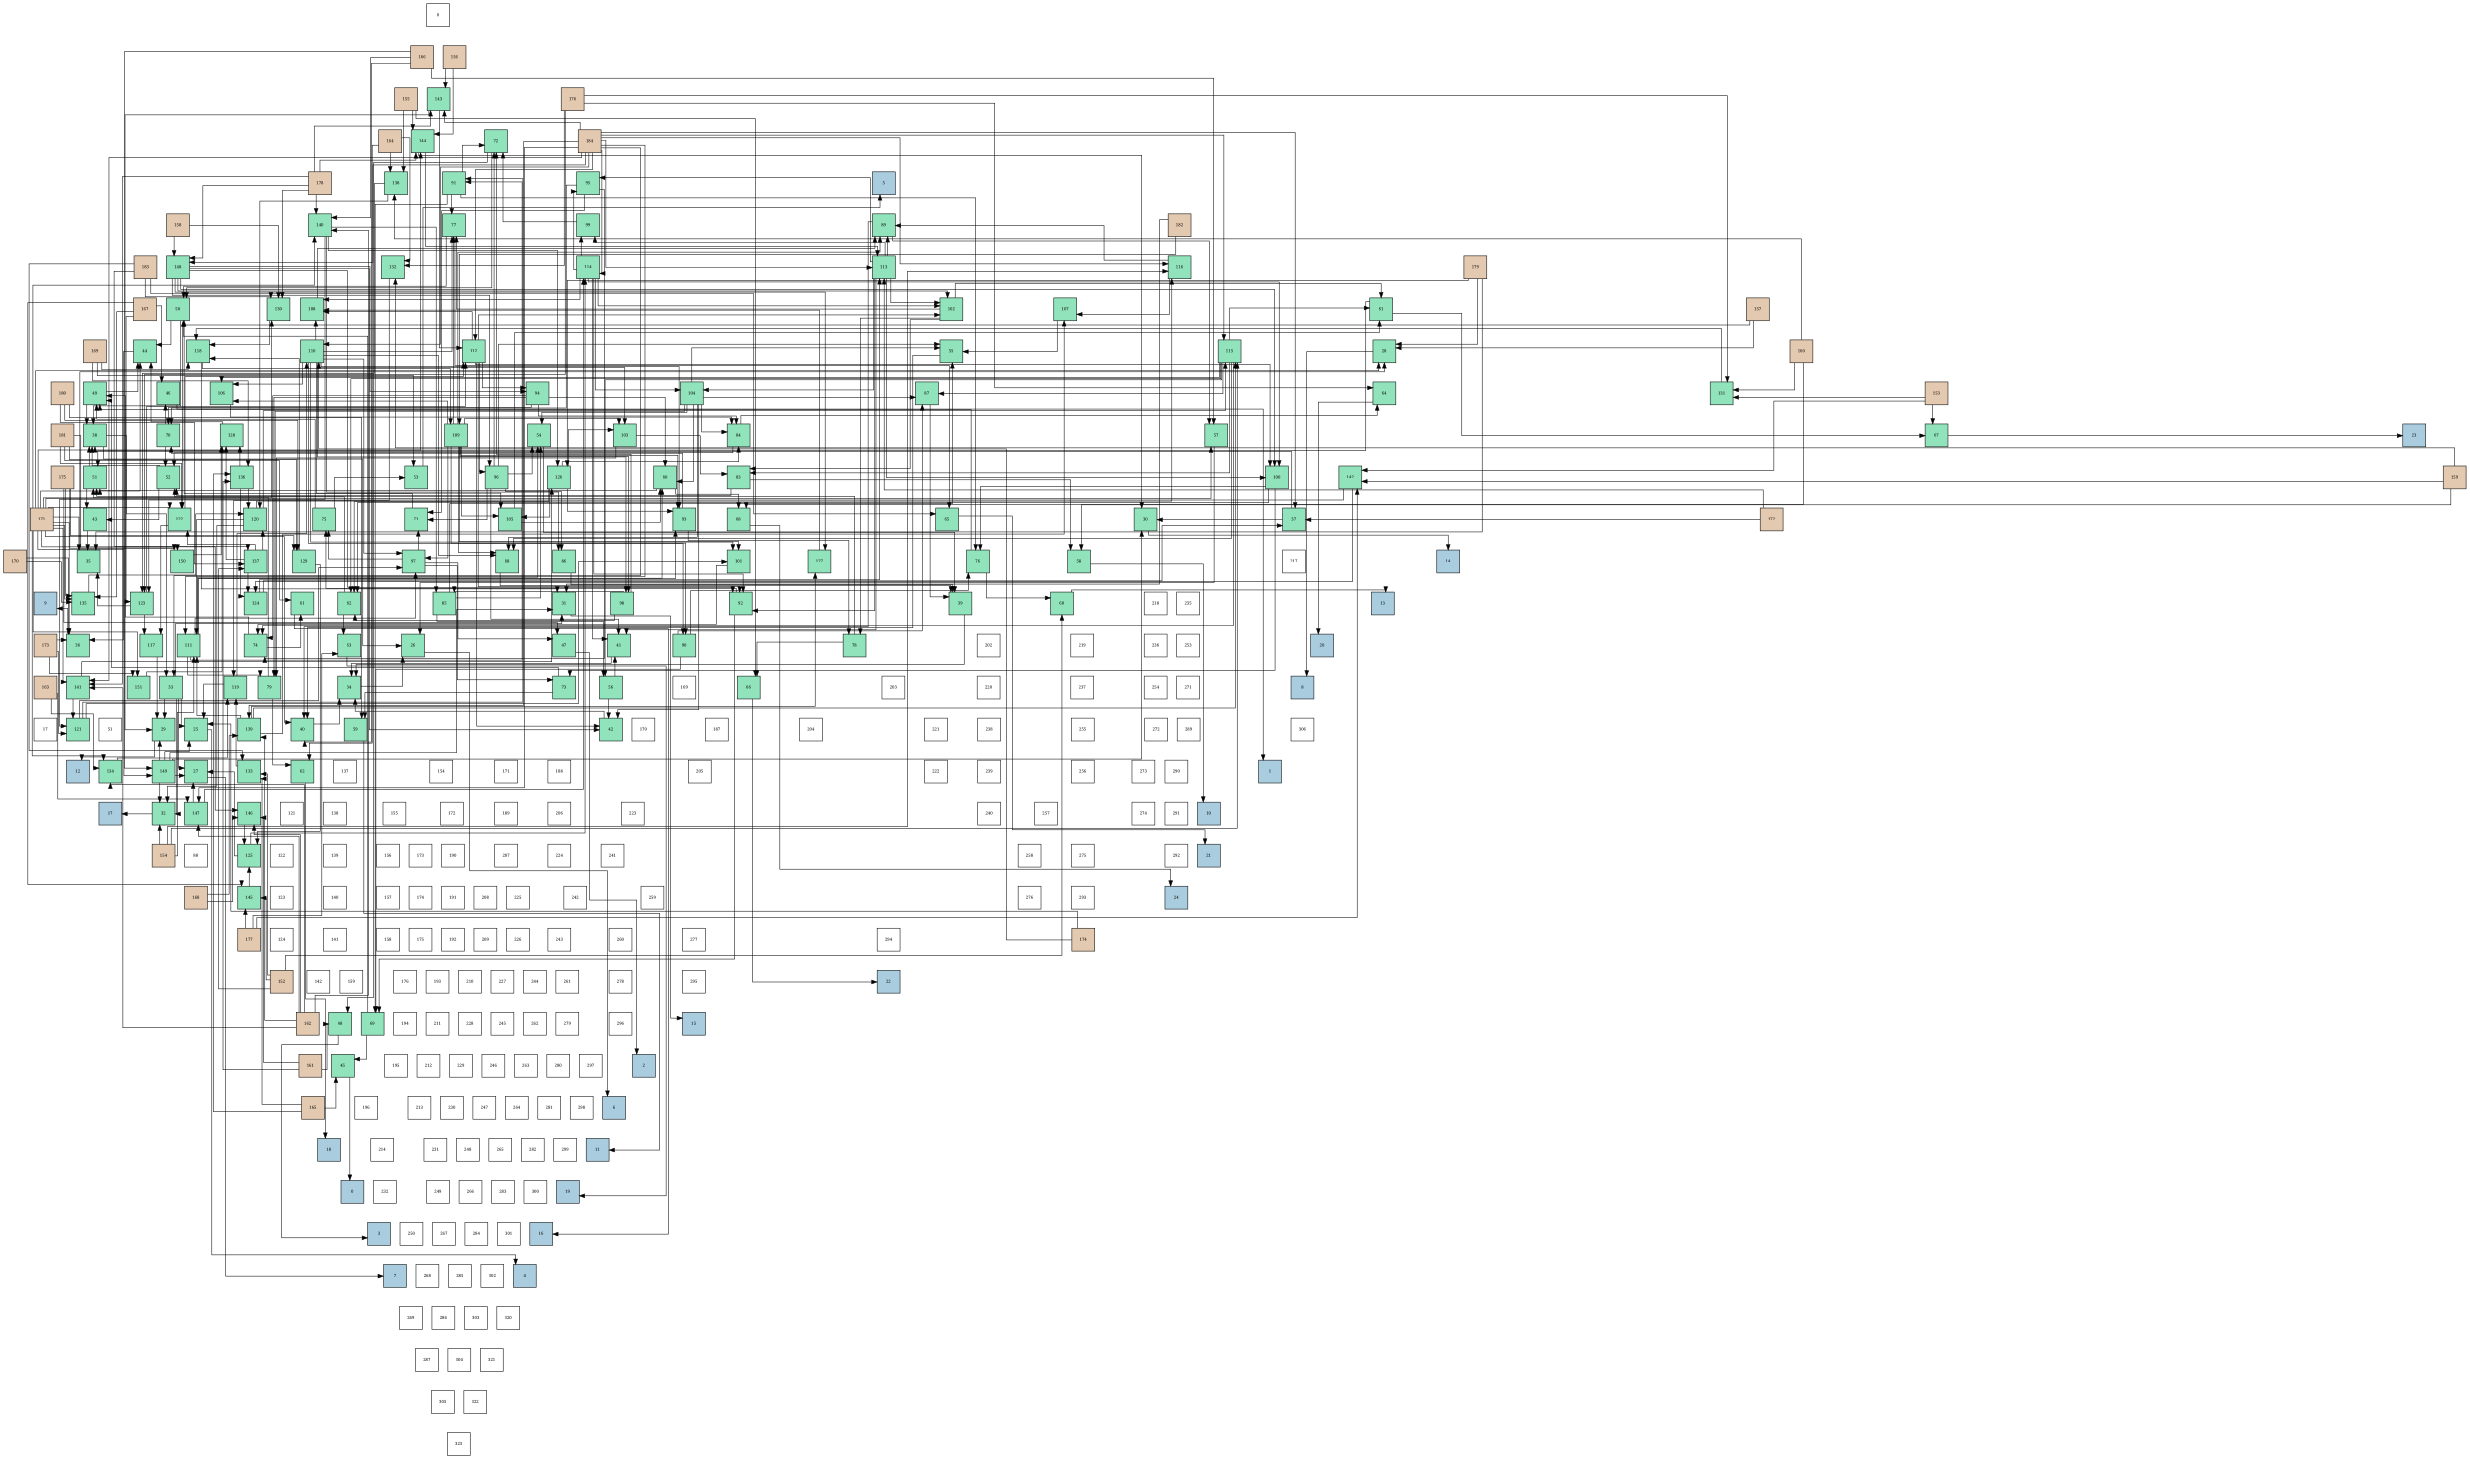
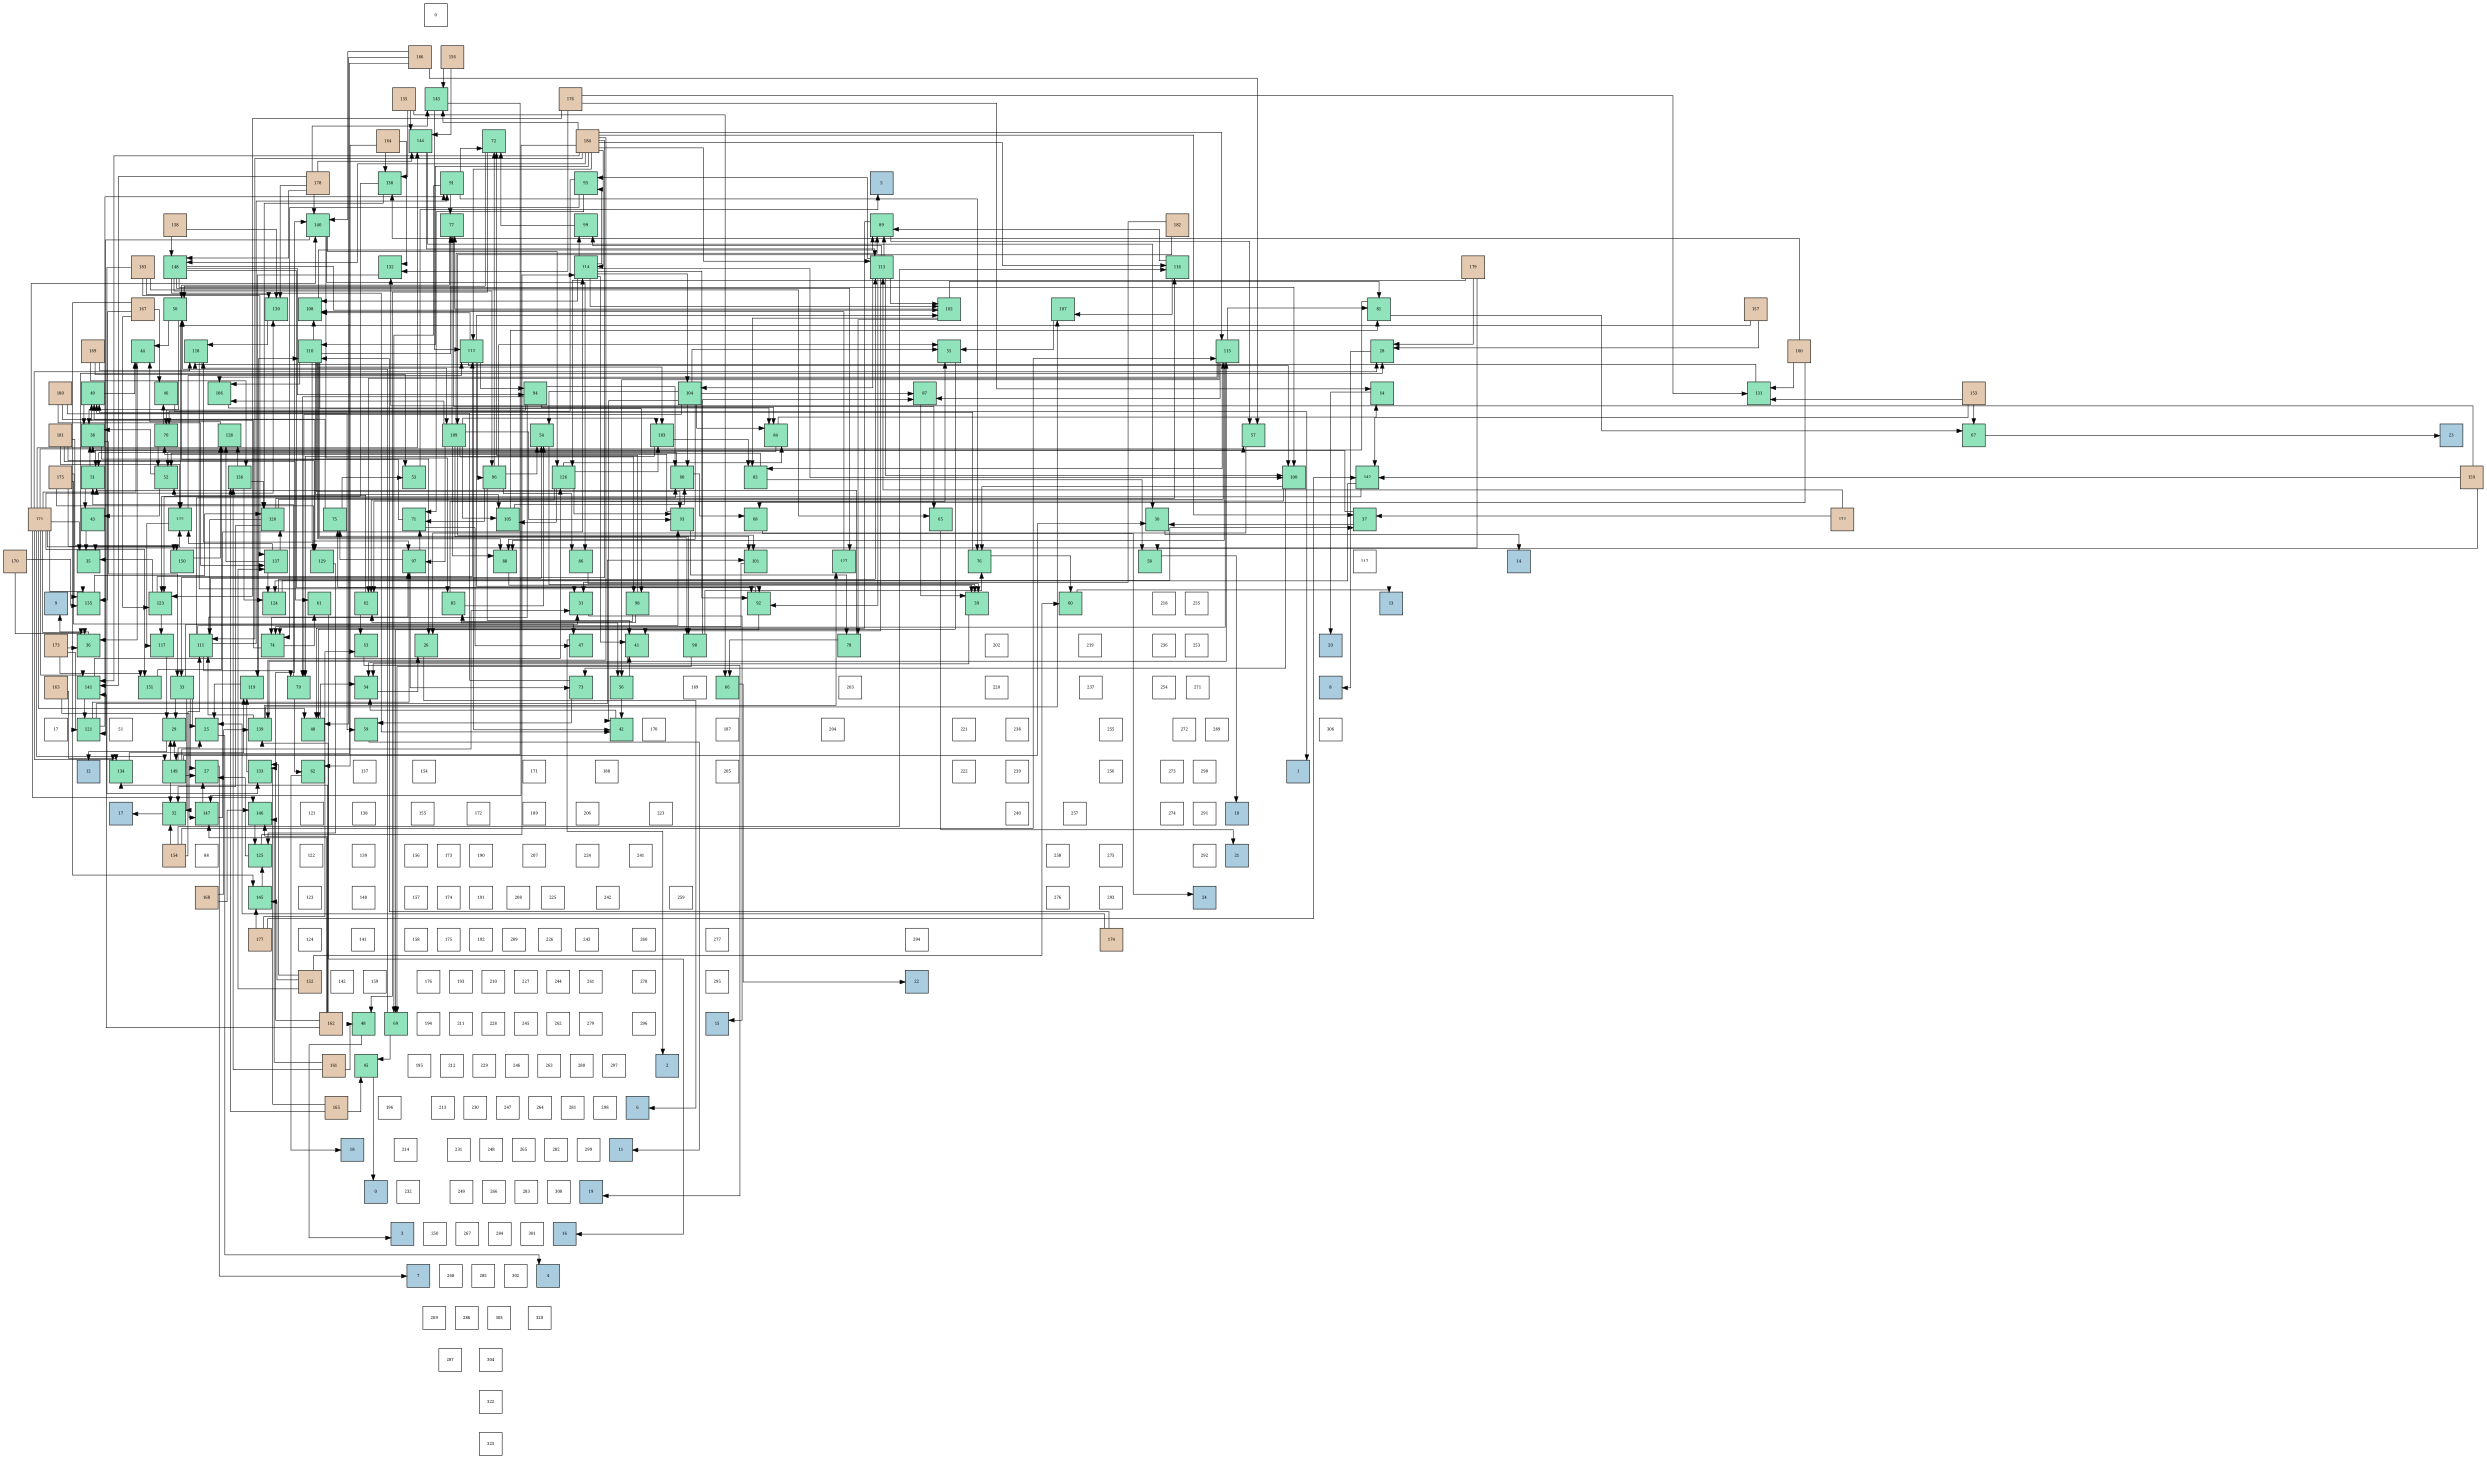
edge "97" -> "47": now "71" -> "47"
node "321": removed
node "305": removed
